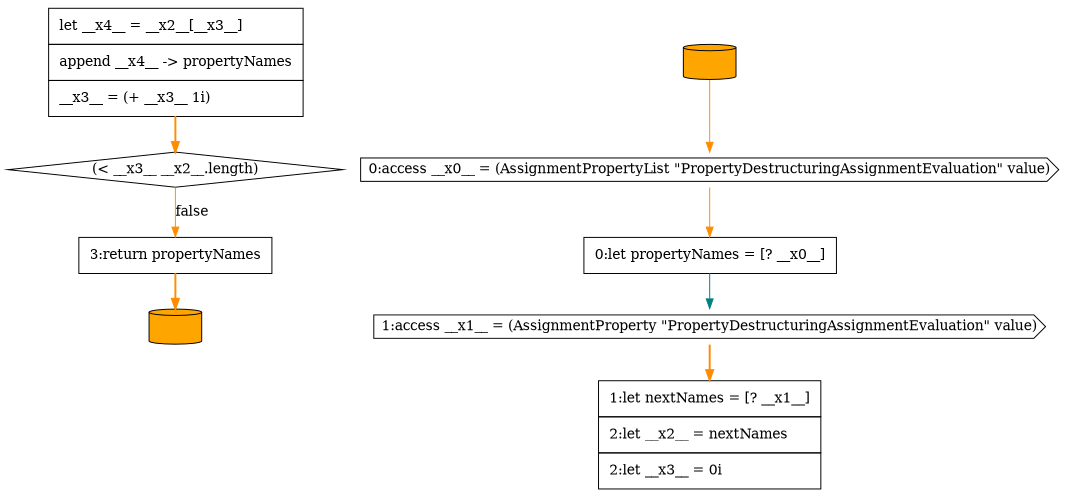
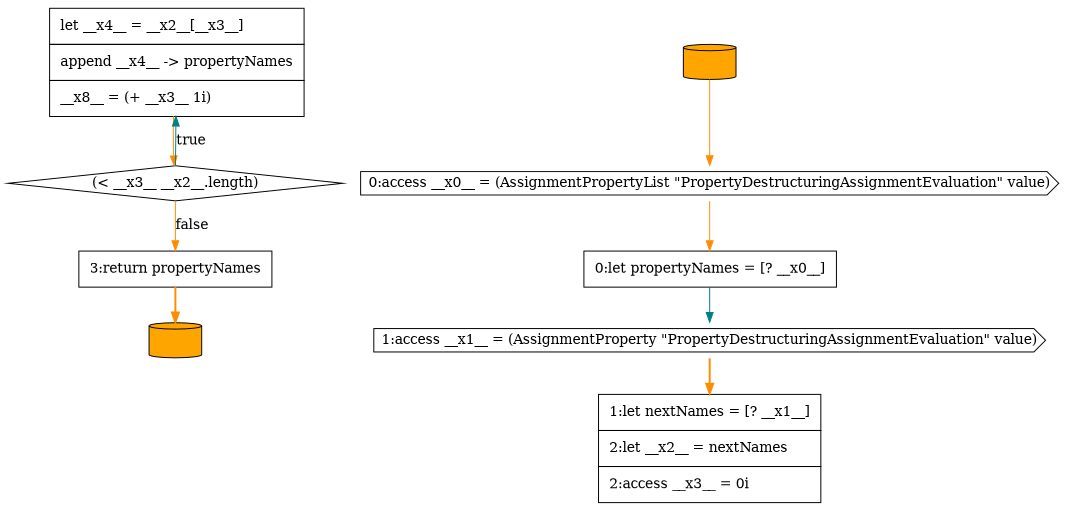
node "let __x4__ = __x2__[__x3__]": text "__x3__ = (+ __x3__ 1i)" -> "__x8__ = (+ __x3__ 1i)"
edge "let __x4__ = __x2__[__x3__]" -> "(< __x3__ __x2__.length)": style bold -> solid
edge "(< __x3__ __x2__.length)" -> "let __x4__ = __x2__[__x3__]": added, label "true"
node "1:let nextNames = [? __x1__]": text "2:let __x3__ = 0i" -> "2:access __x3__ = 0i"
